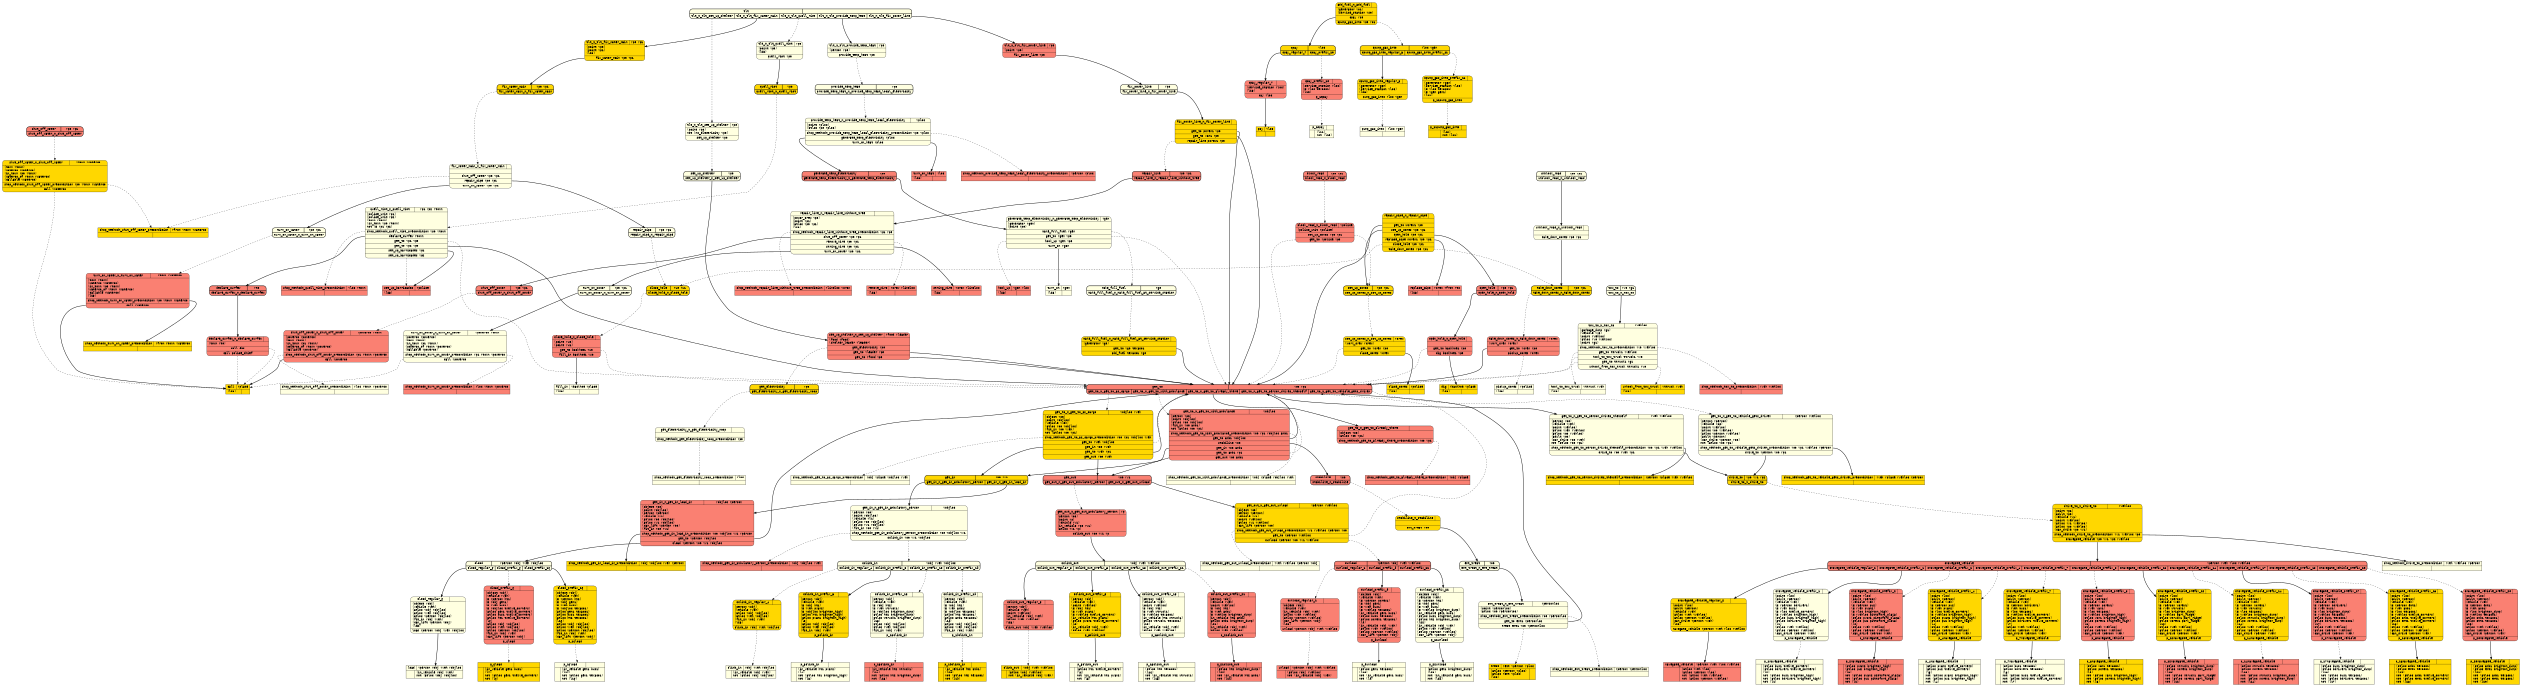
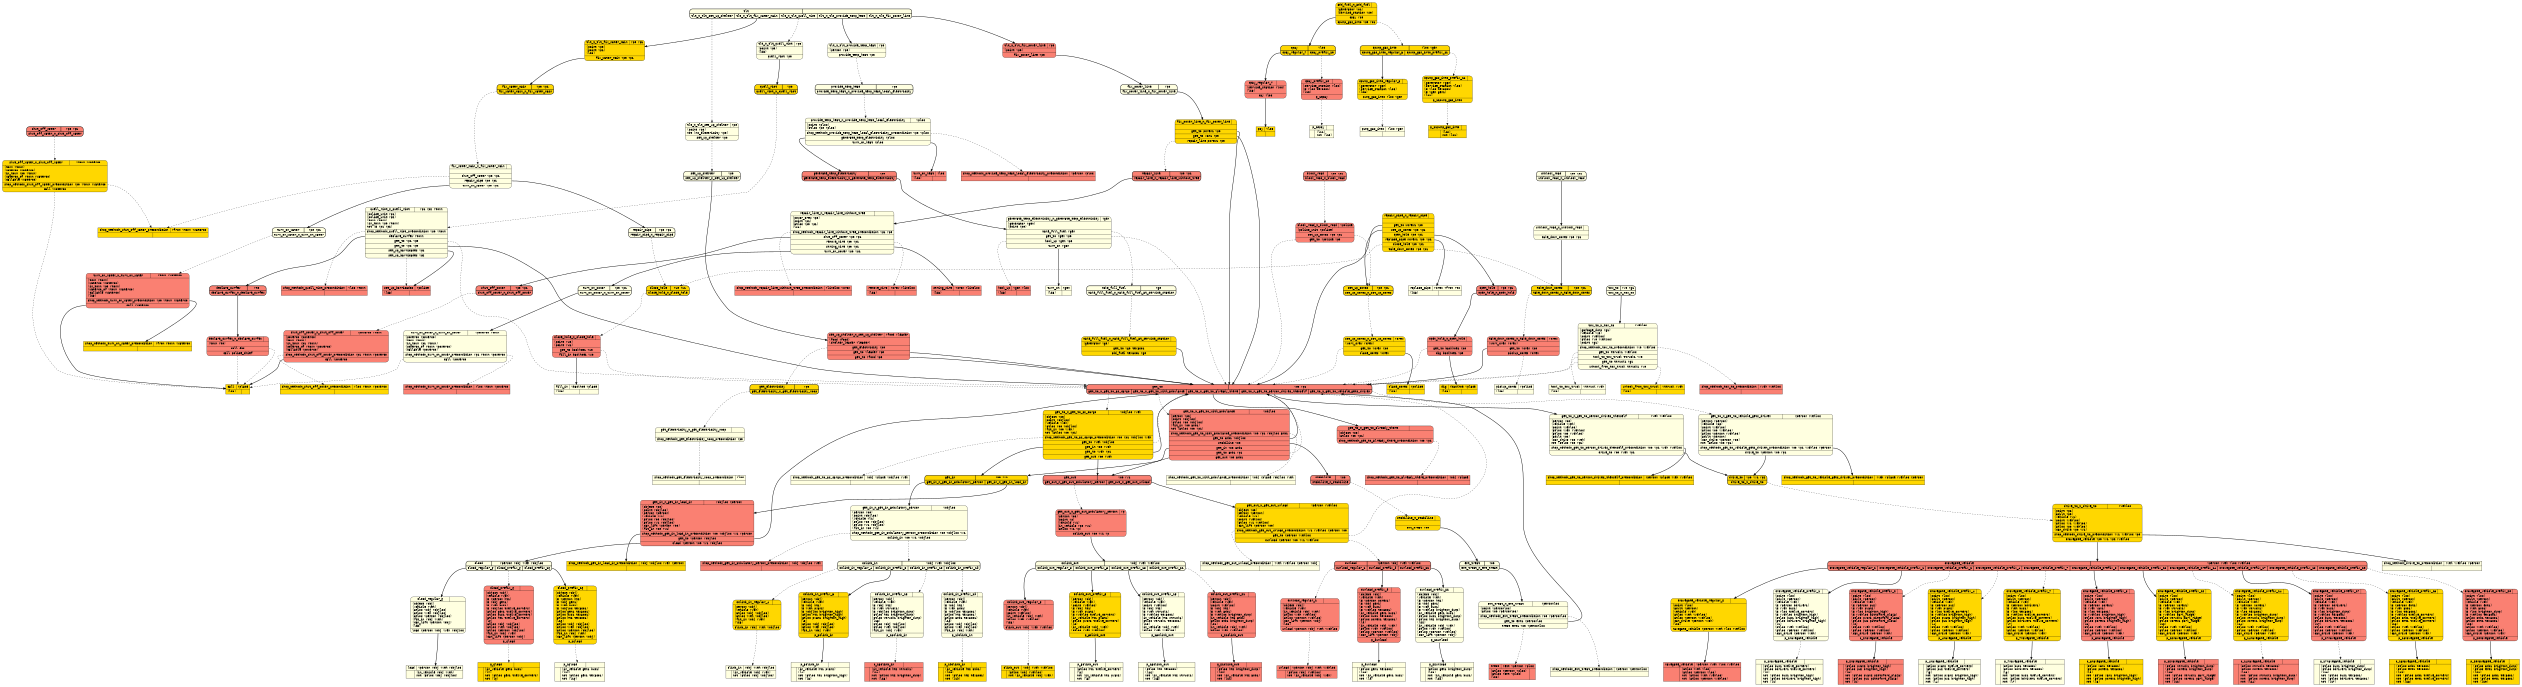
node "replace_pipe": fillcolor salmon -> lightyellow
node "shop_methodm_shut_off_power_precondition": fillcolor lightyellow -> gold
edge "cnavegate_vehicle" -> "cnavegate_vehicle_prefix_8": style dashed -> bold
node "treat": fillcolor gold -> salmon
